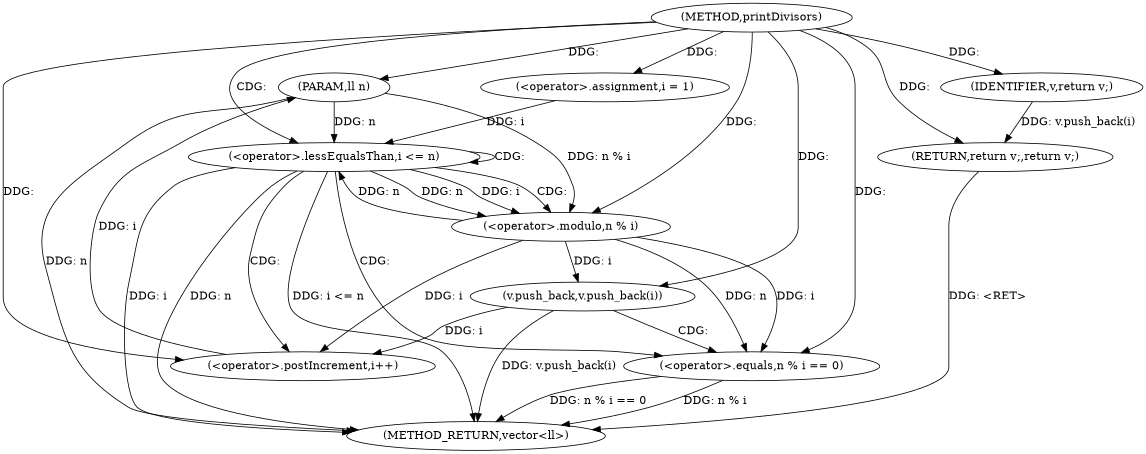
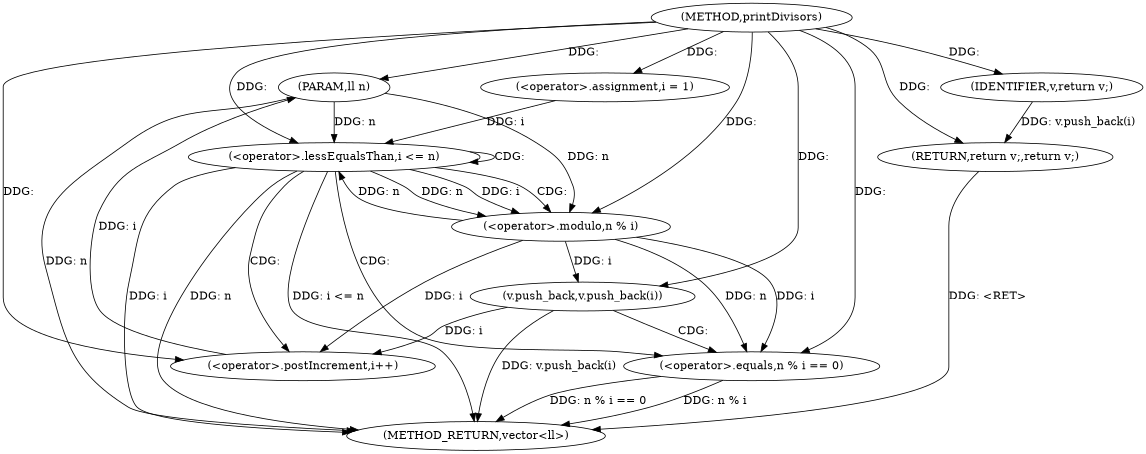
edge "(METHOD,printDivisors)" -> "(<operator>.lessEqualsThan,i <= n)": label "CDG: " -> "DDG: "
edge "(PARAM,ll n)" -> "(<operator>.modulo,n % i)": label "DDG: n % i" -> "DDG: n"
